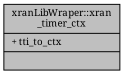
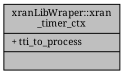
node "xranLibWraper::xran": text "+ tti_to_ctx" -> "+ tti_to_process"
